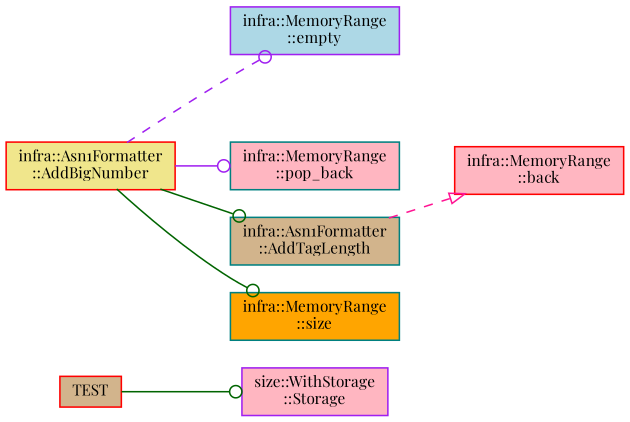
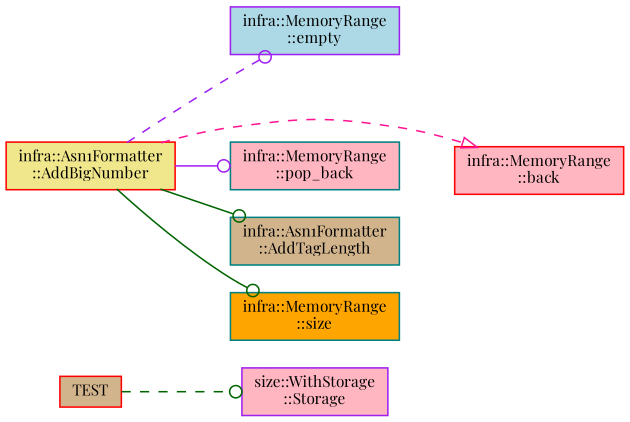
edge "infra::Asn1Formatter ::AddTagLength" -> "infra::MemoryRange ::back": now "infra::Asn1Formatter ::AddBigNumber" -> "infra::MemoryRange ::back"
edge "TEST" -> "size::WithStorage ::Storage": style solid -> dashed
